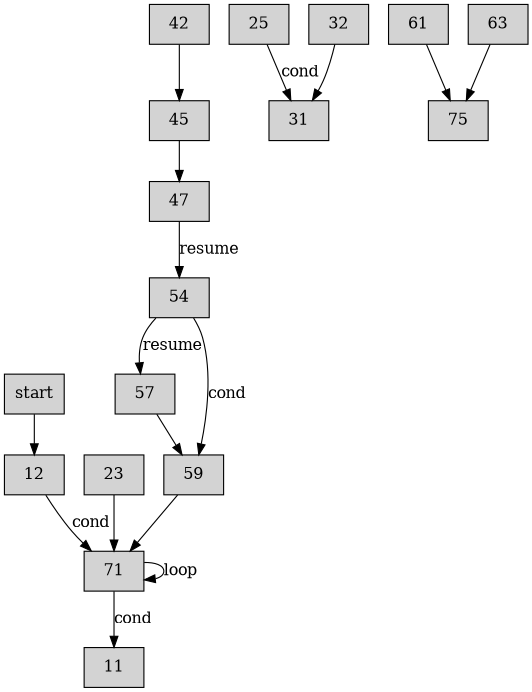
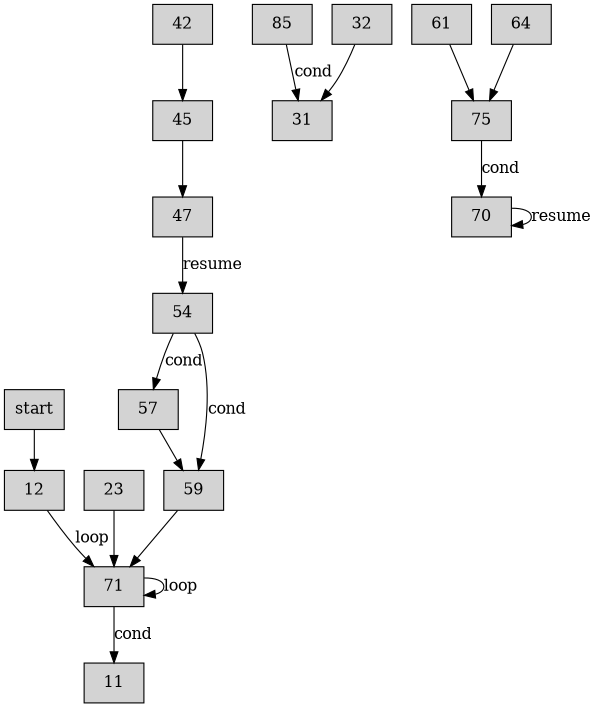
node "25": label "25" -> "85"
node "63": label "63" -> "64"
node "70": added
edge "54" -> "57": label "resume" -> "cond"
edge "12" -> "71": label "cond" -> "loop"
